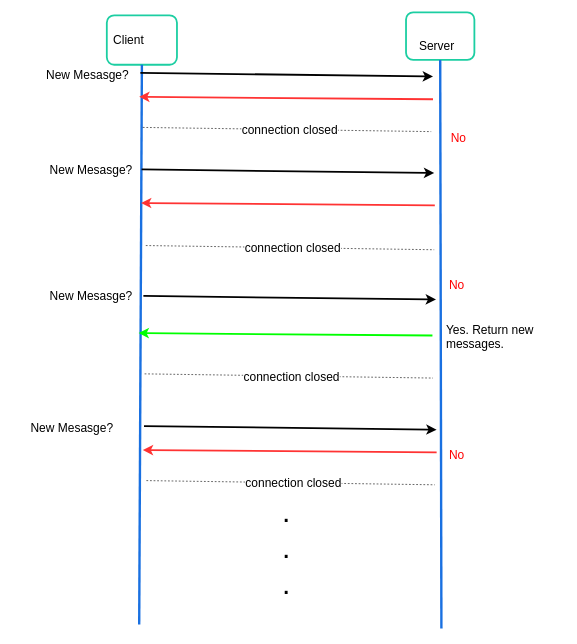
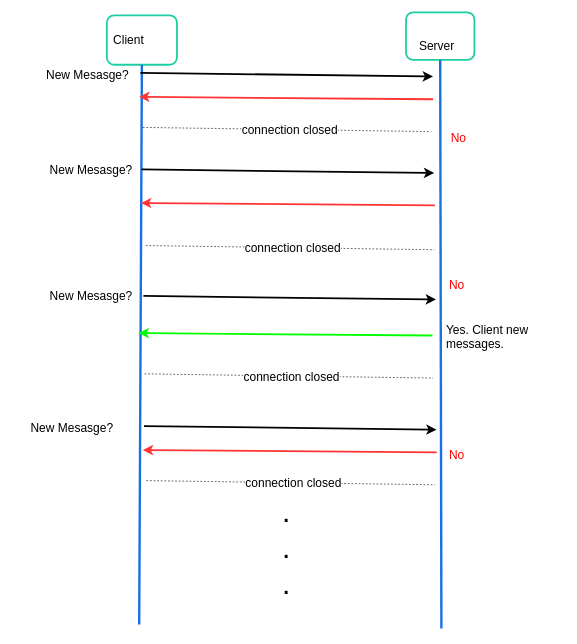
node "Yes. Return new messages.": label "Yes. Return new messages." -> "Yes. Client new messages."
